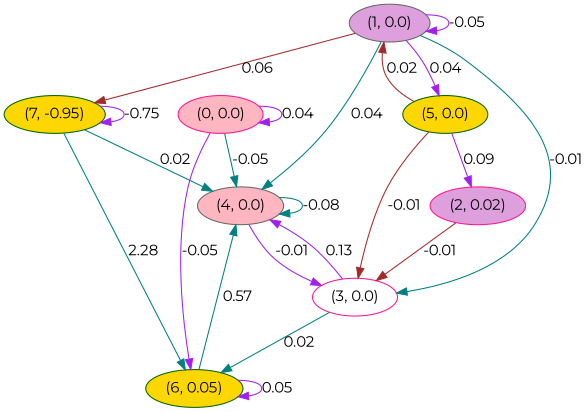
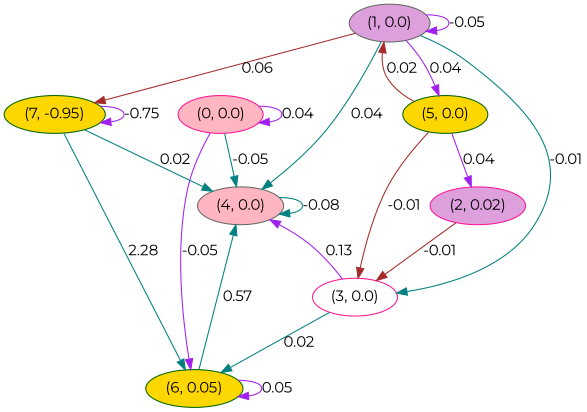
edge "(5, 0.0)" -> "(2, 0.02)": label "0.09" -> "0.04"
edge "(4, 0.0)" -> "(3, 0.0)": removed, label "-0.01"
